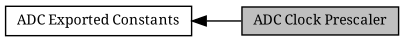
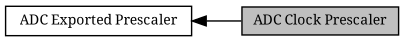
node "ADC Exported Constants": label "ADC Exported Constants" -> "ADC Exported Prescaler"
